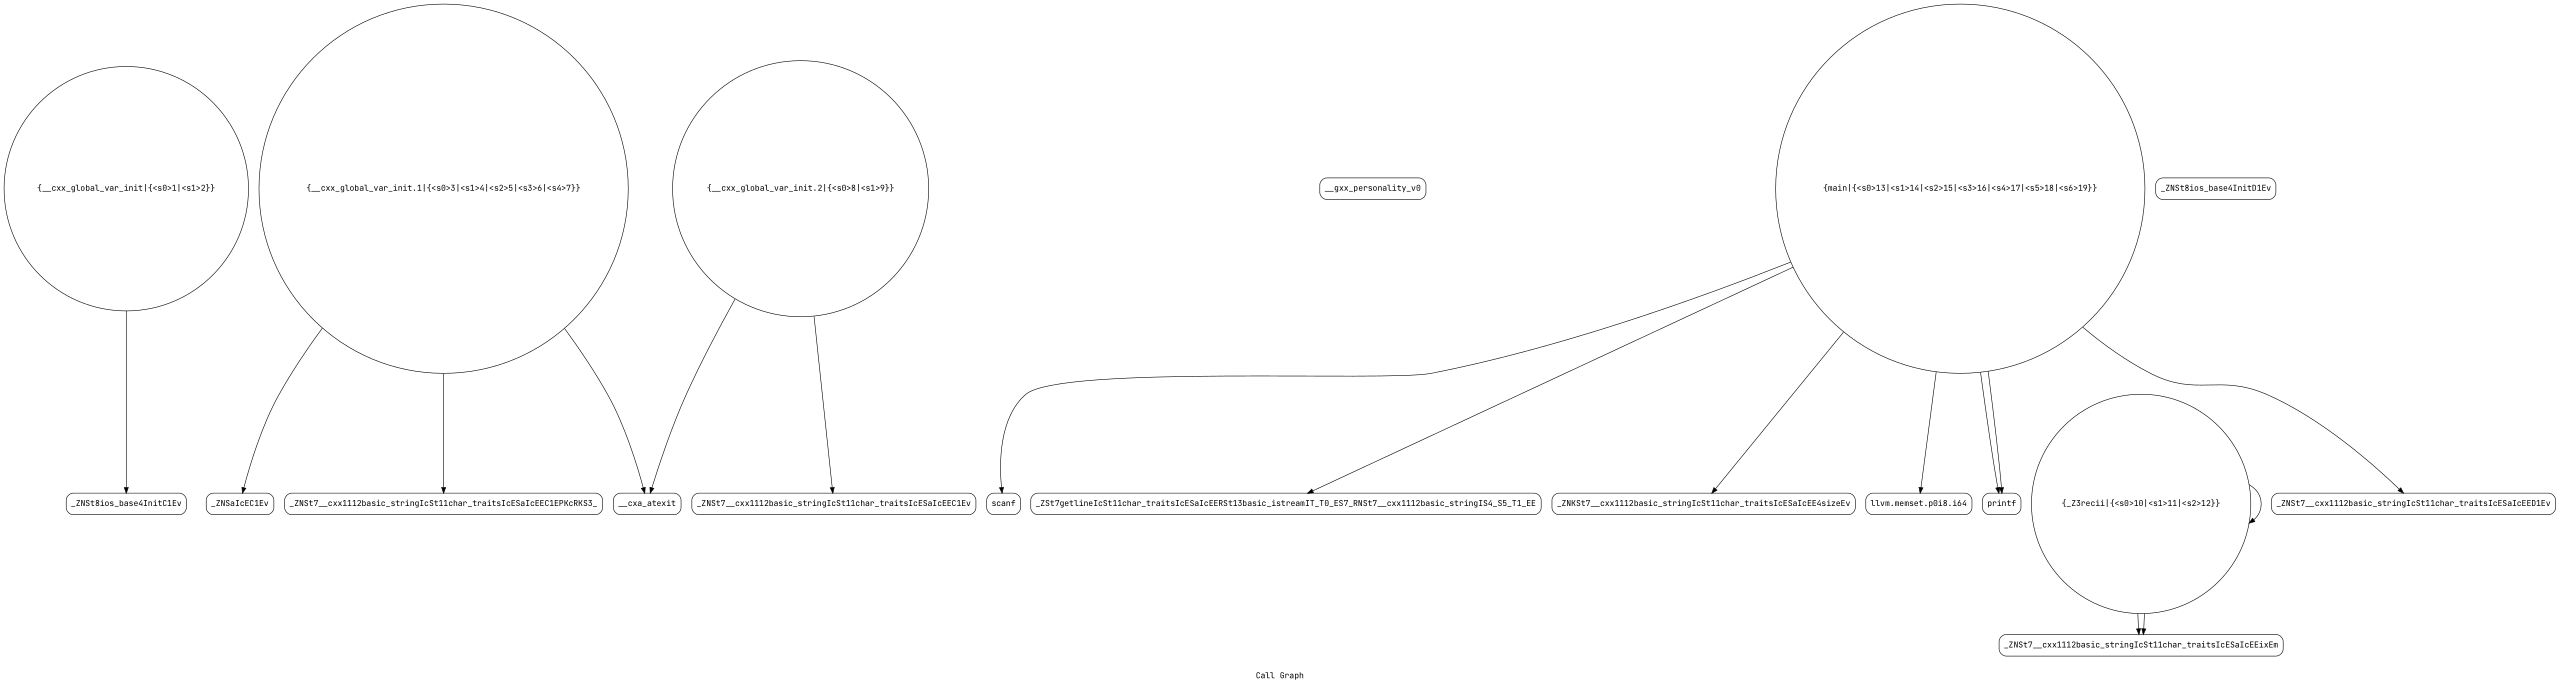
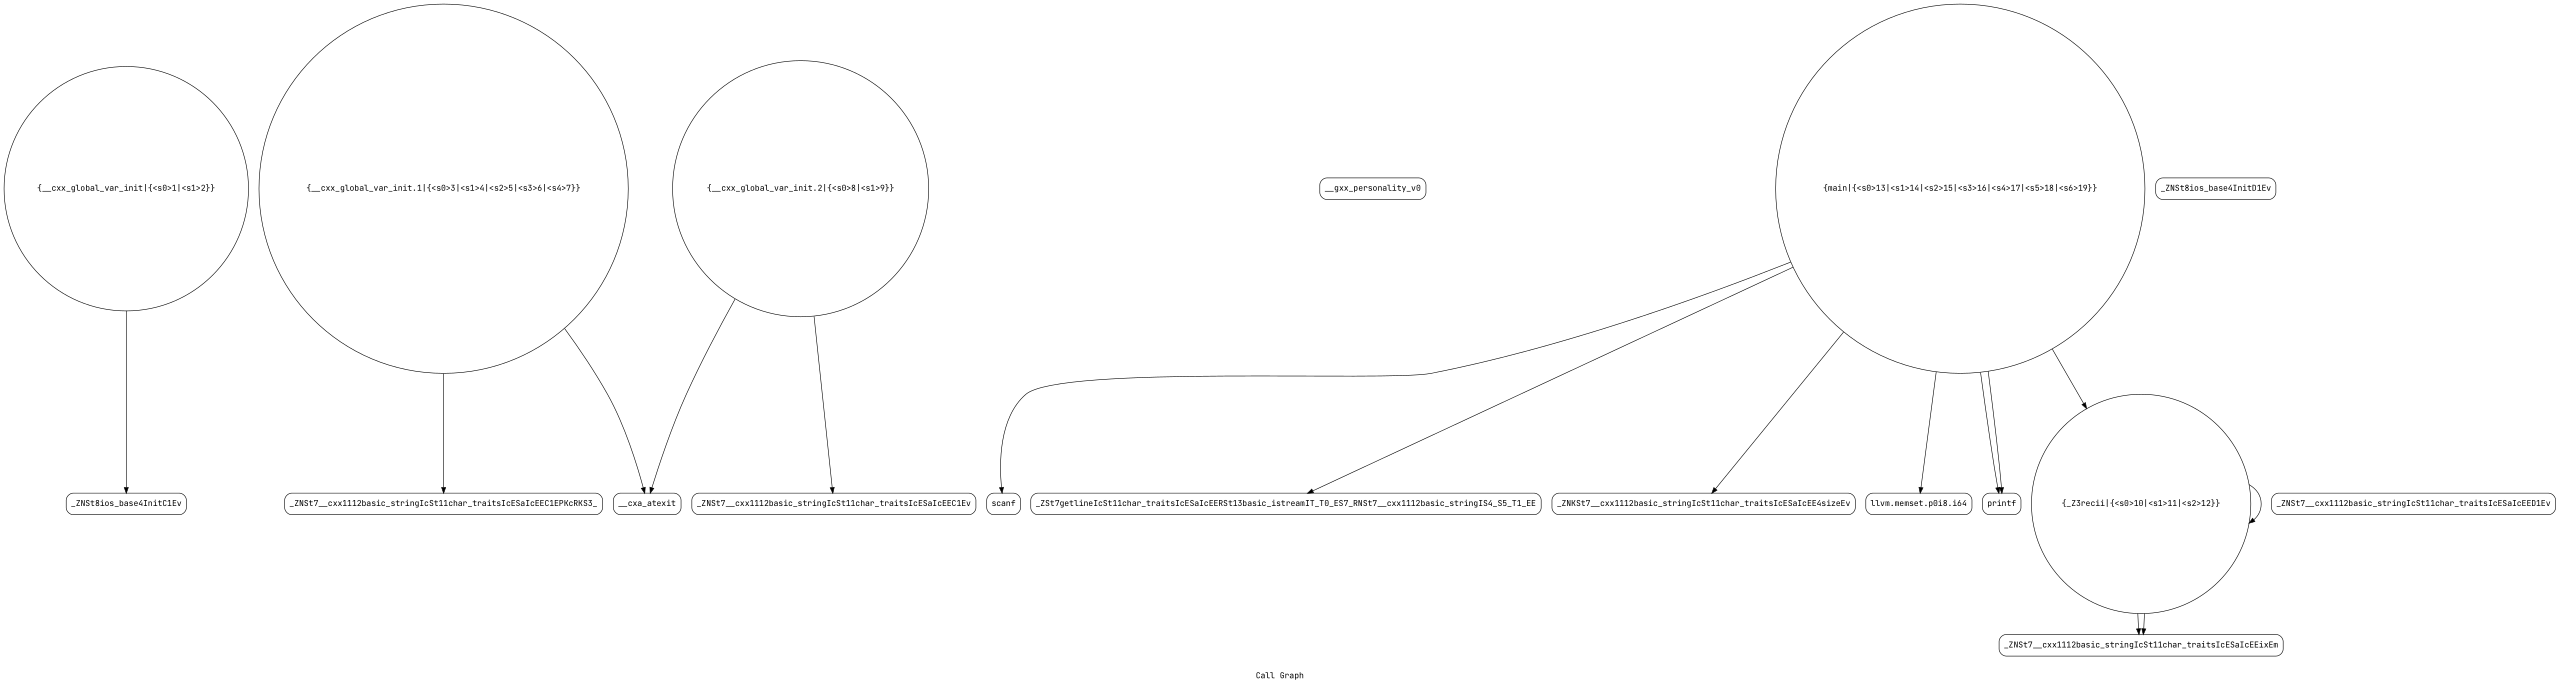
edge "{main|{<s0>13|<s1>14|<s2>15|<s3>16|<s4>17|<s5>18|<s6>19}}" -> "_ZNSt7__cxx1112basic_stringIcSt11char_traitsIcESaIcEED1Ev": now "{main|{<s0>13|<s1>14|<s2>15|<s3>16|<s4>17|<s5>18|<s6>19}}" -> "{_Z3recii|{<s0>10|<s1>11|<s2>12}}"
node "_ZNSaIcEC1Ev": removed
